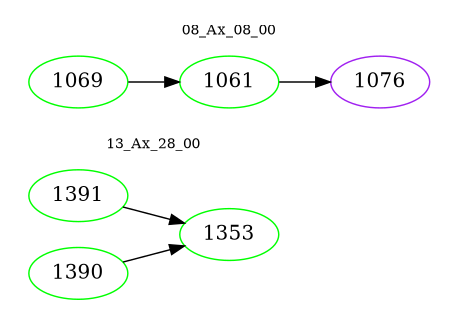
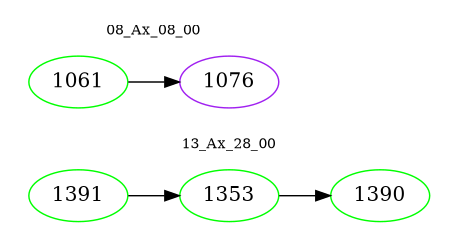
node "1069": removed
edge "1390" -> "1353": reversed
